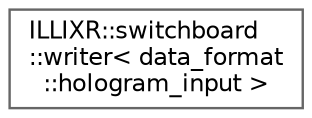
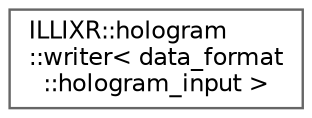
node "ILLIXR::switchboard ::writer< data_format ::hologram_input >": label "ILLIXR::switchboard ::writer< data_format ::hologram_input >" -> "ILLIXR::hologram ::writer< data_format ::hologram_input >"
